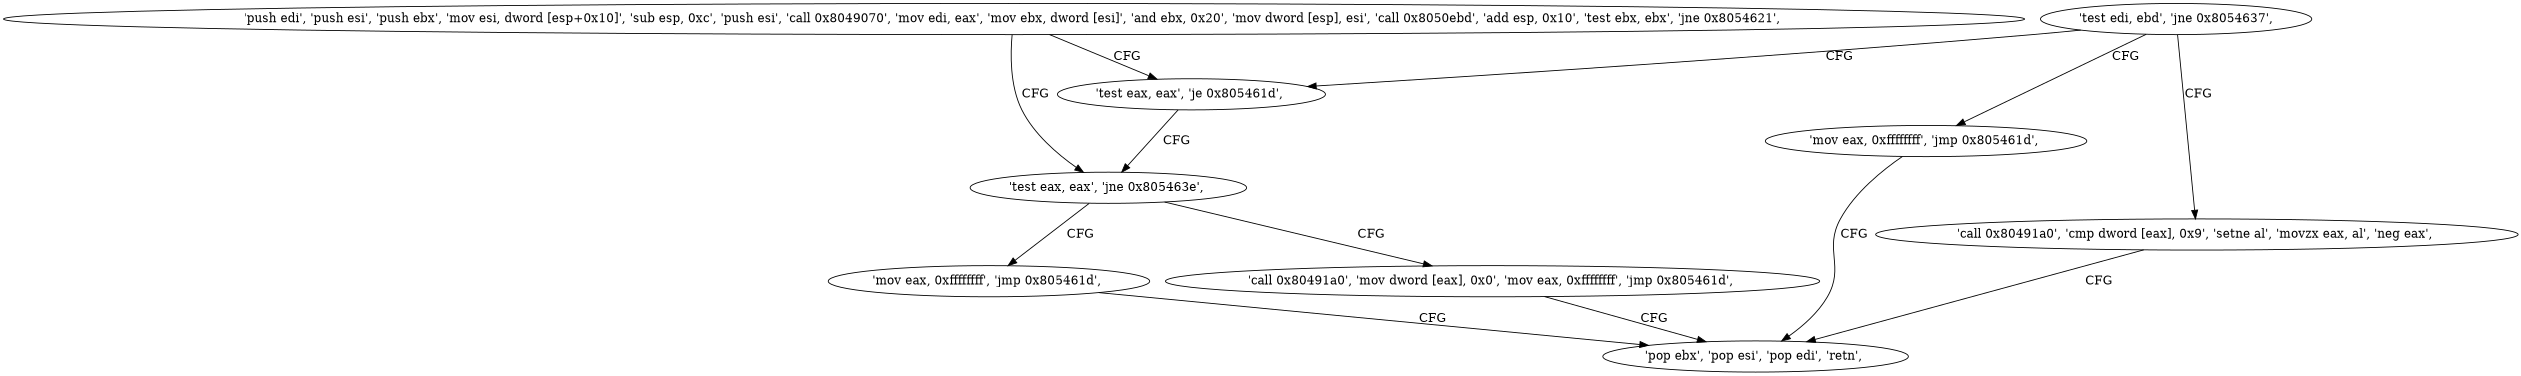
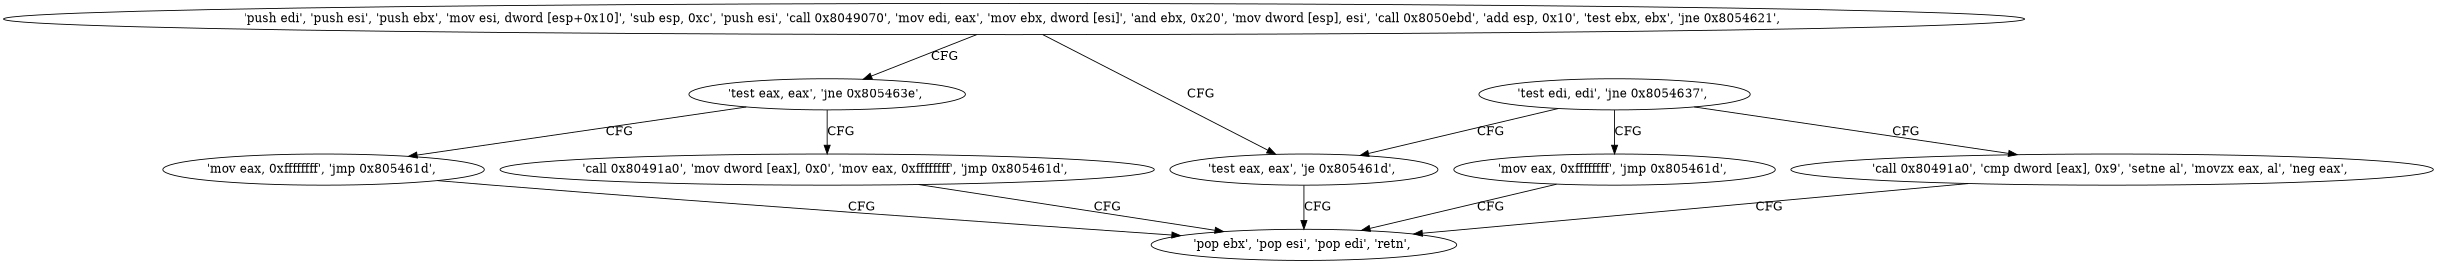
node "'test edi, ebd', 'jne 0x8054637',": label "'test edi, ebd', 'jne 0x8054637'," -> "'test edi, edi', 'jne 0x8054637',"
edge "'test eax, eax', 'je 0x805461d'," -> "'test eax, eax', 'jne 0x805463e',": now "'test eax, eax', 'je 0x805461d'," -> "'pop ebx', 'pop esi', 'pop edi', 'retn',"
